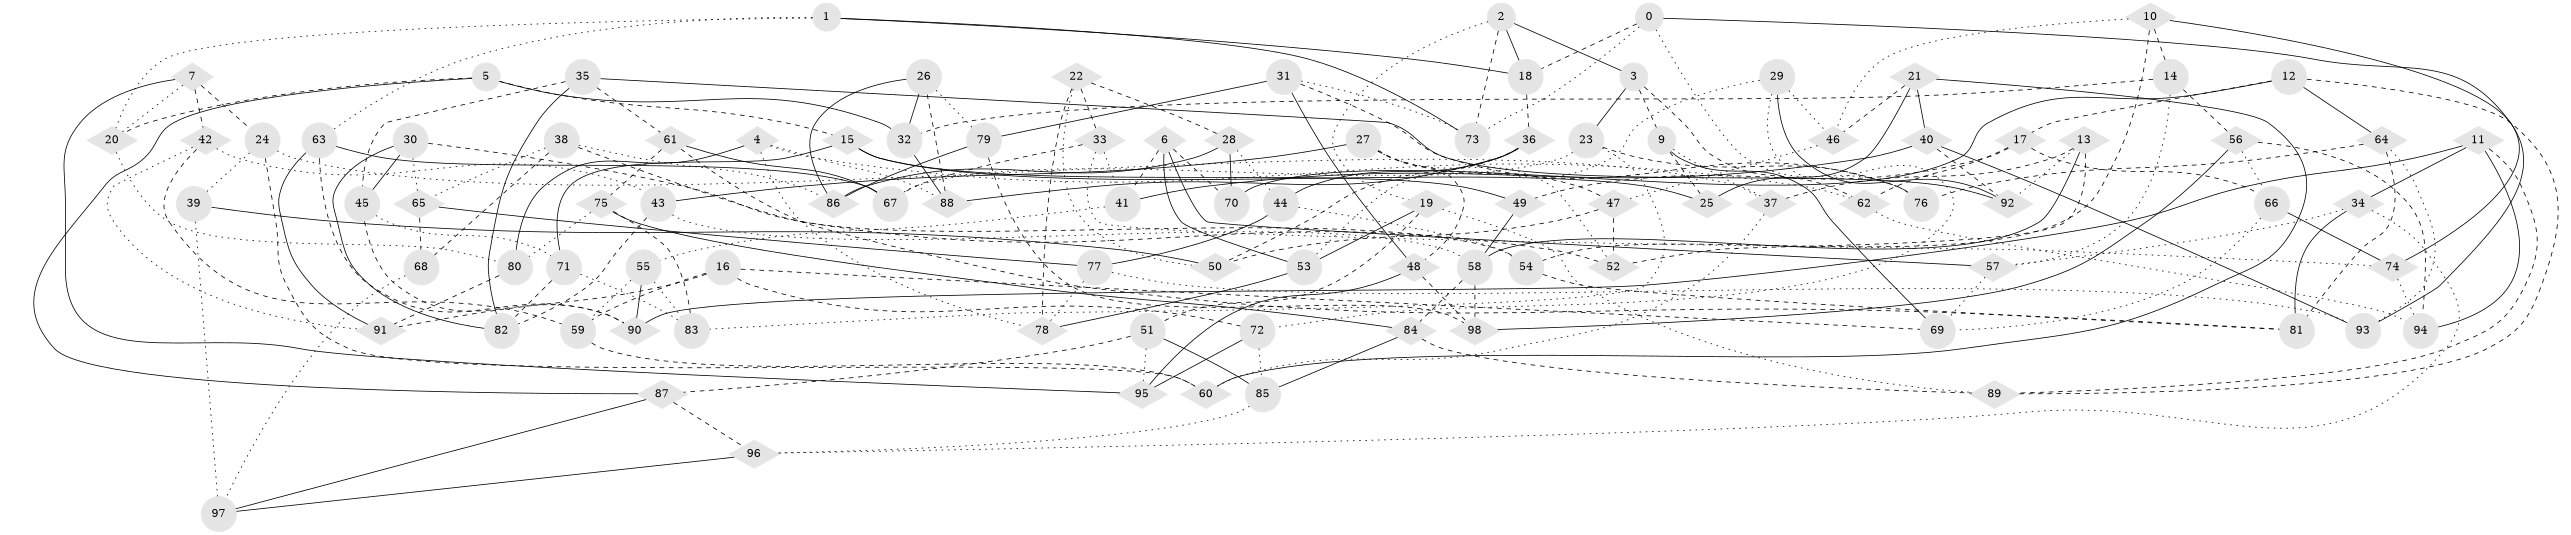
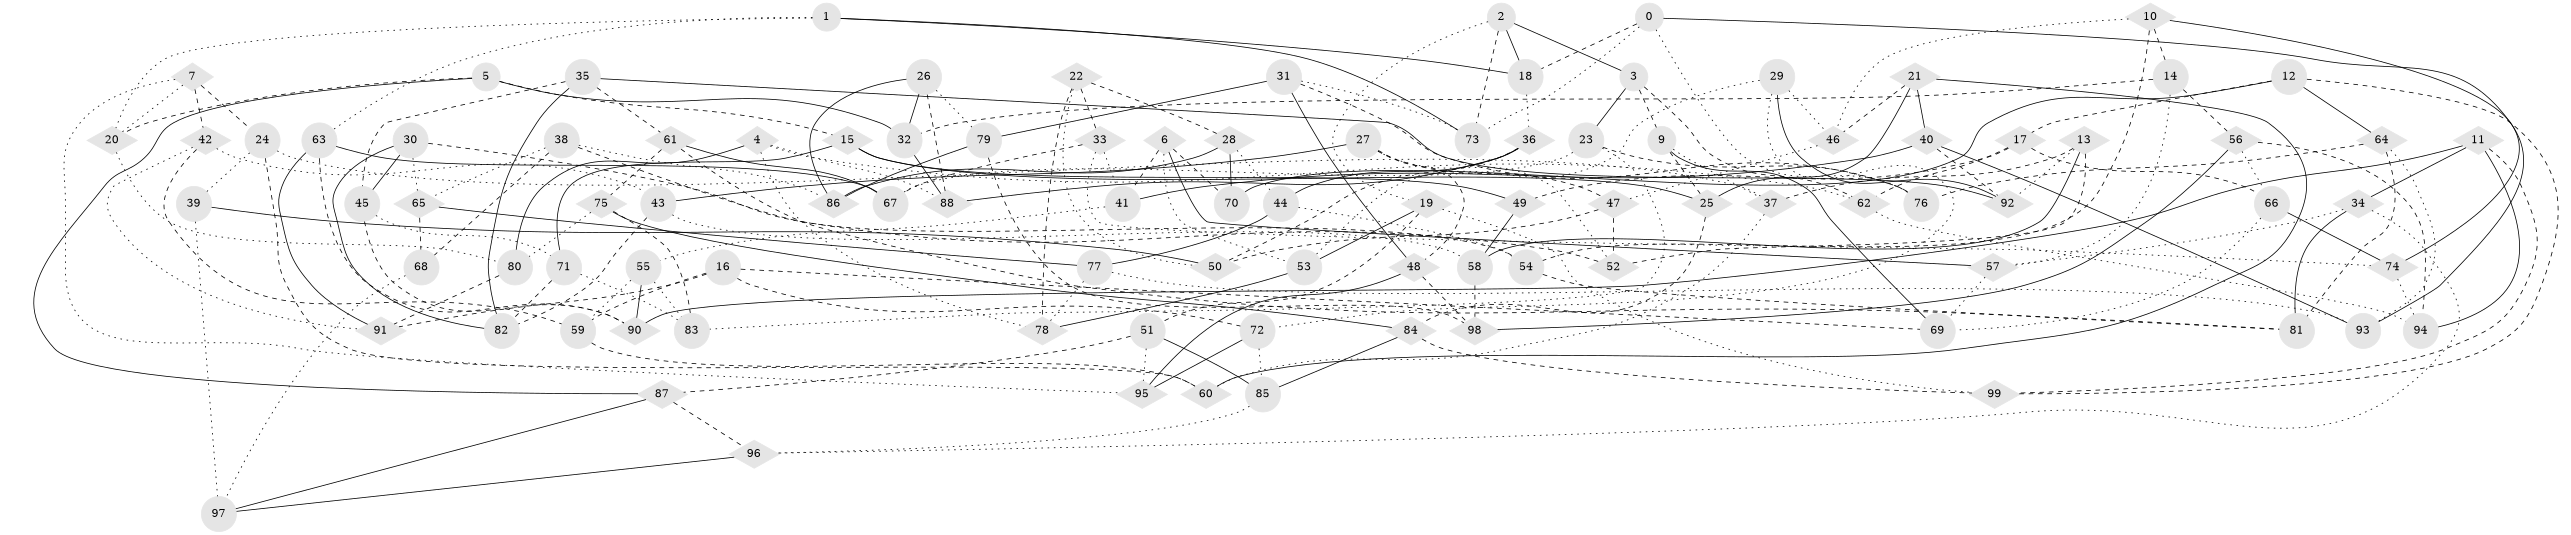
edge "18" -- "36": style dashed -> dotted
edge "6" -- "53": style solid -> dotted
edge "58" -- "84": now "25" -- "84"
edge "7" -- "95": style solid -> dotted
node "89": label "89" -> "99"
